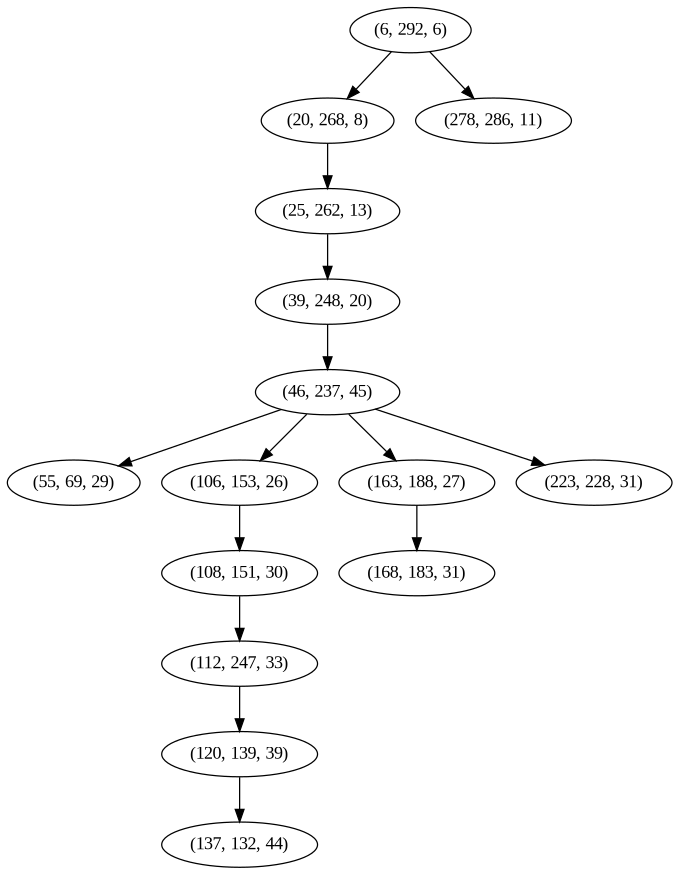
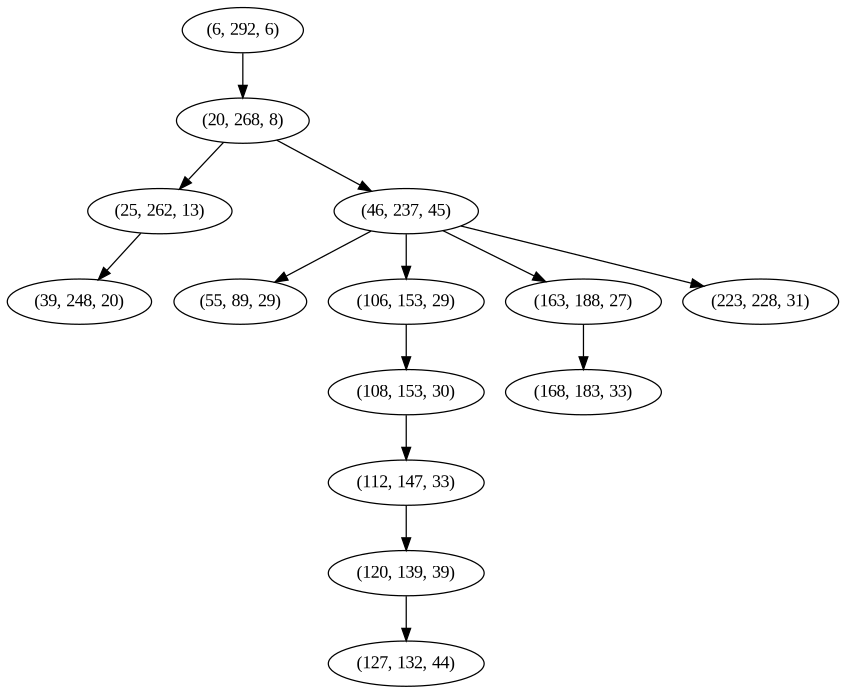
node "(278, 286, 11)": removed
edge "(39, 248, 20)" -> "(46, 237, 45)": now "(20, 268, 8)" -> "(46, 237, 45)"
node "(55, 69, 29)": label "(55, 69, 29)" -> "(55, 89, 29)"
node "(106, 153, 26)": label "(106, 153, 26)" -> "(106, 153, 29)"
node "(108, 151, 30)": label "(108, 151, 30)" -> "(108, 153, 30)"
node "(168, 183, 31)": label "(168, 183, 31)" -> "(168, 183, 33)"
node "(112, 247, 33)": label "(112, 247, 33)" -> "(112, 147, 33)"
node "(137, 132, 44)": label "(137, 132, 44)" -> "(127, 132, 44)"
